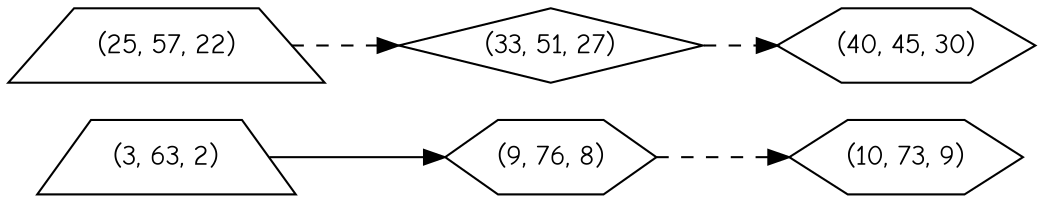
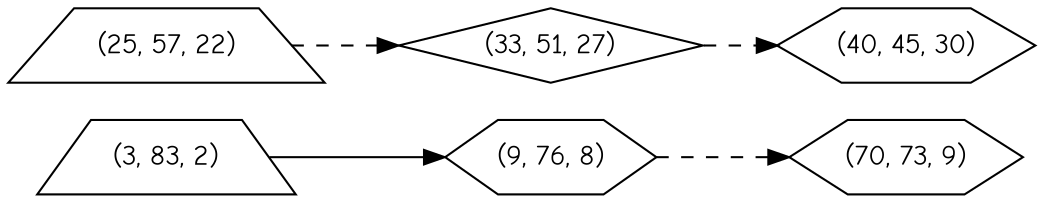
node "(3, 63, 2)": label "(3, 63, 2)" -> "(3, 83, 2)"
node "(10, 73, 9)": label "(10, 73, 9)" -> "(70, 73, 9)"
